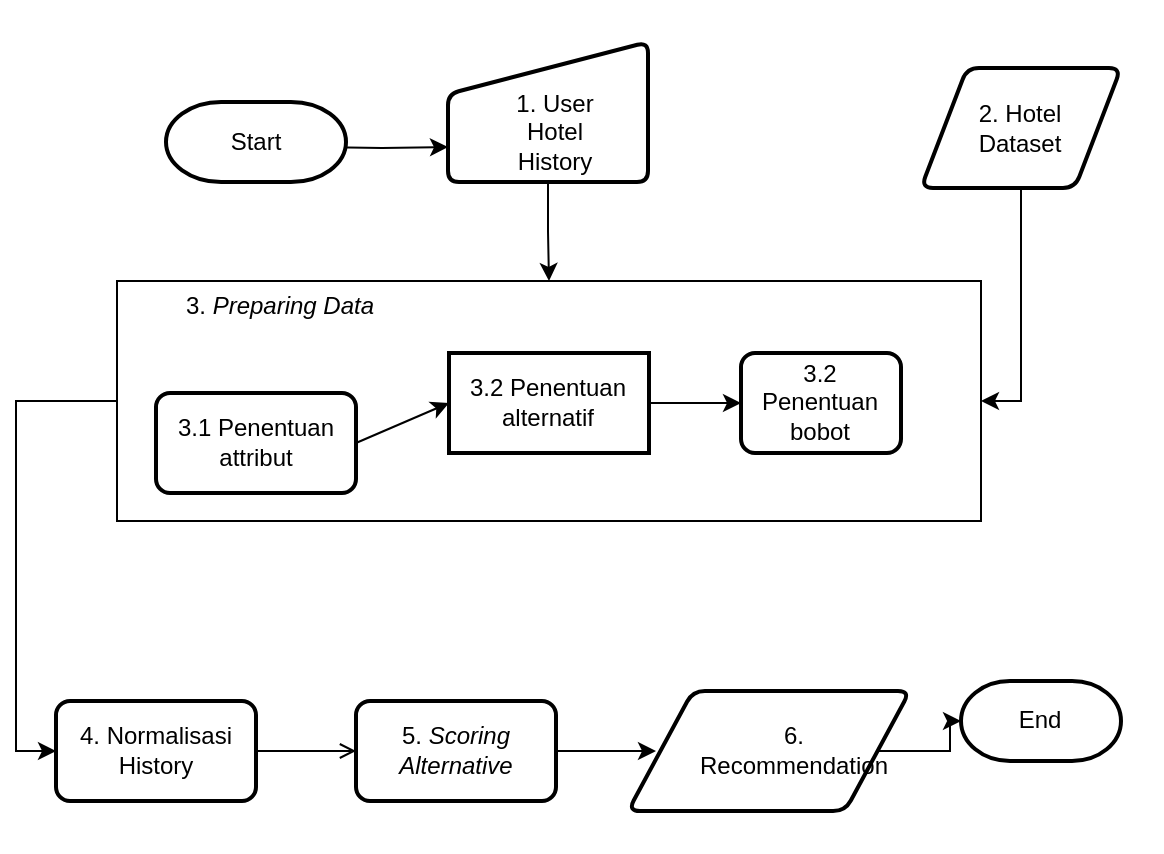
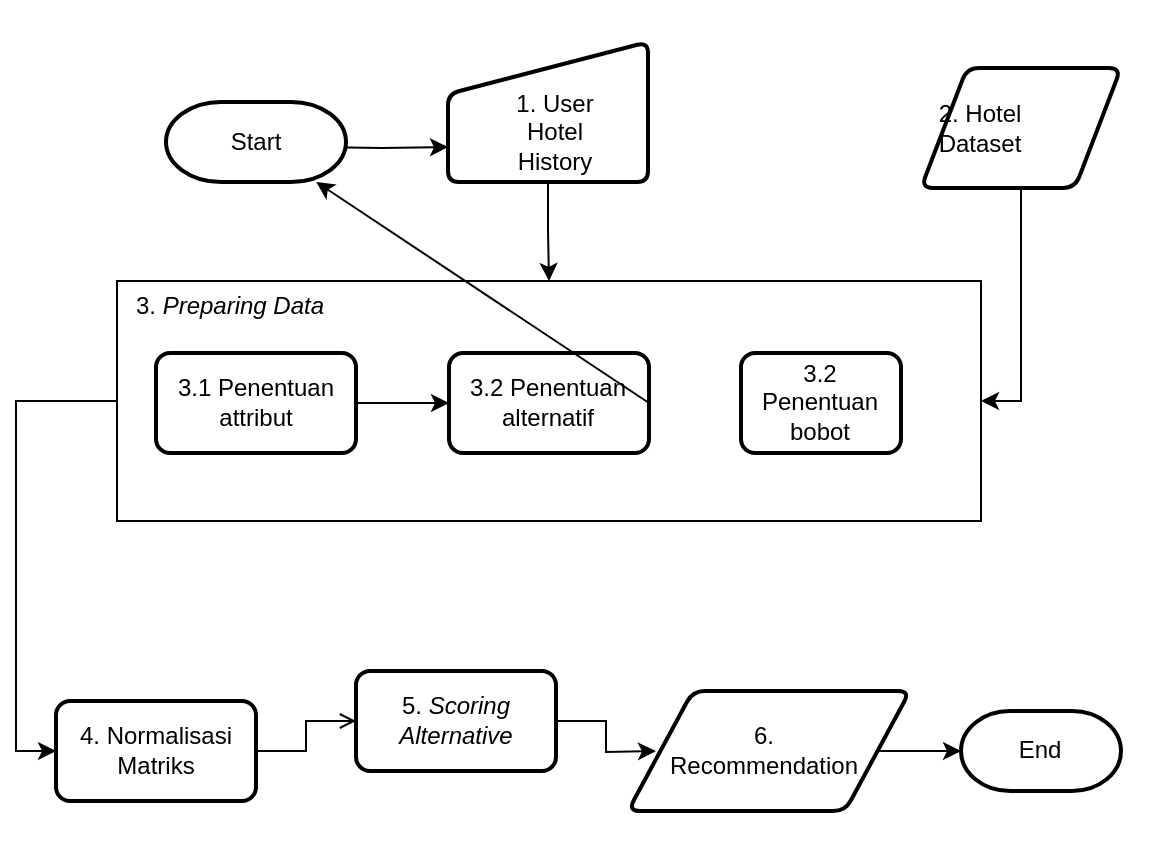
node "2. Hotel Dataset": moved (1021, 128) -> (981, 128)
node "3. Preparing Data": moved (281, 307) -> (231, 307)
node "3.2 Penentuan alternatif": shape rectangle -> rounded rectangle
edge "3.2 Penentuan alternatif" -> "3.2 Penentuan bobot": now "3.2 Penentuan alternatif" -> "Start"
node "3.1 Penentuan attribut": moved (256, 443) -> (256, 403)
node "End": moved (1041, 721) -> (1041, 751)
node "4. Normalisasi History": label "4. Normalisasi History" -> "4. Normalisasi Matriks"
node "5. Scoring Alternative": moved (456, 751) -> (456, 721)
node "6. Recommendation": moved (795, 751) -> (765, 751)
